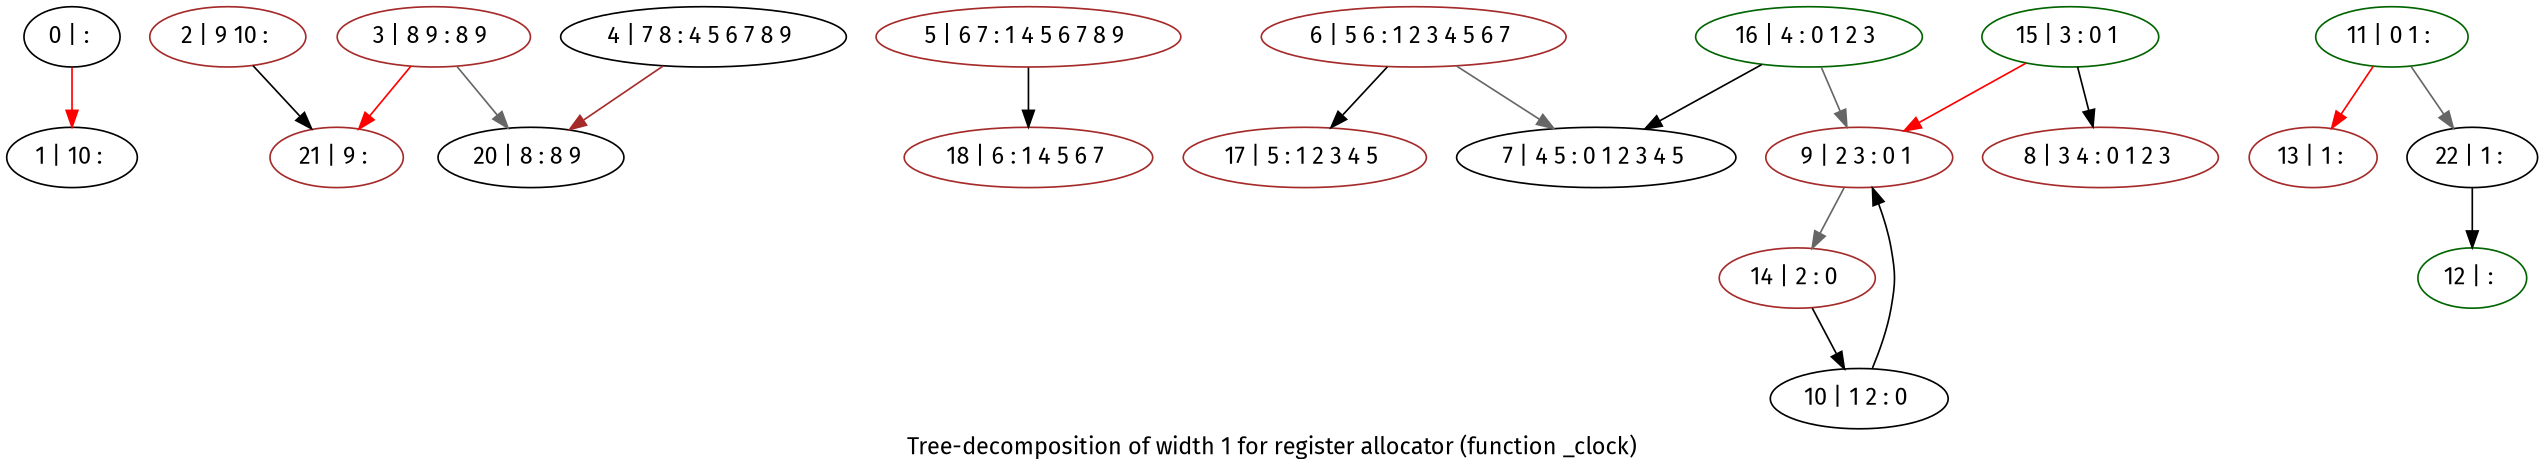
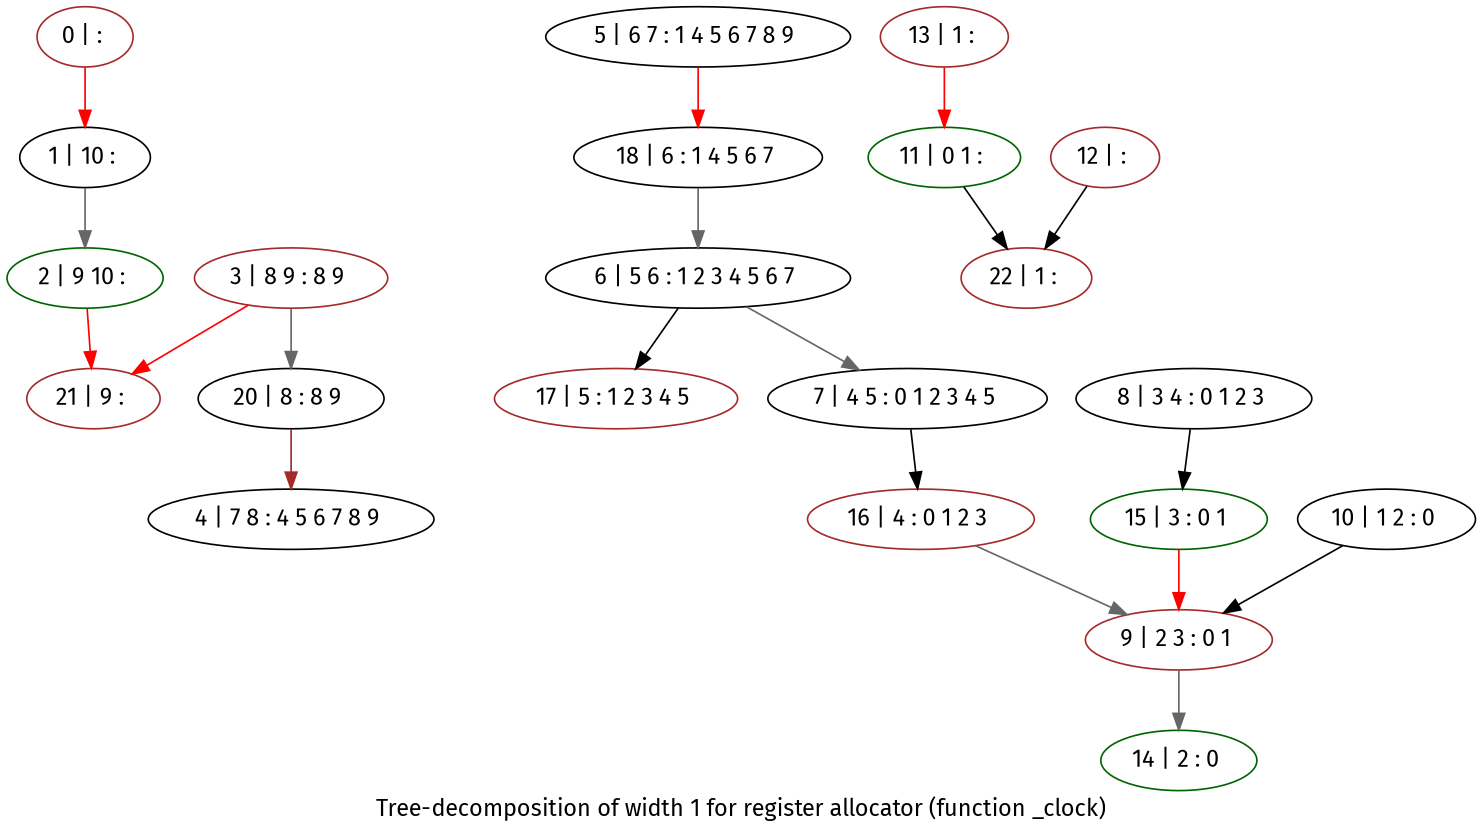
node "0 | :": color black -> brown
node "2 | 9 10 :": color brown -> darkgreen
node "5 | 6 7 : 1 4 5 6 7 8 9": color brown -> black
node "6 | 5 6 : 1 2 3 4 5 6 7": color brown -> black
node "16 | 4 : 0 1 2 3": color darkgreen -> brown
edge "5 | 6 7 : 1 4 5 6 7 8 9" -> "18 | 6 : 1 4 5 6 7": color black -> red
edge "15 | 3 : 0 1" -> "8 | 3 4 : 0 1 2 3": reversed
edge "11 | 0 1 :" -> "13 | 1 :": reversed
edge "11 | 0 1 :" -> "22 | 1 :": color gray40 -> black
edge "2 | 9 10 :" -> "21 | 9 :": color black -> red
edge "4 | 7 8 : 4 5 6 7 8 9" -> "20 | 8 : 8 9": reversed
edge "16 | 4 : 0 1 2 3" -> "7 | 4 5 : 0 1 2 3 4 5": reversed
node "18 | 6 : 1 4 5 6 7": color brown -> black
node "8 | 3 4 : 0 1 2 3": color brown -> black
node "22 | 1 :": color black -> brown
edge "1 | 10 :" -> "2 | 9 10 :": added
edge "18 | 6 : 1 4 5 6 7" -> "6 | 5 6 : 1 2 3 4 5 6 7": added
edge "22 | 1 :" -> "12 | :": reversed
node "14 | 2 : 0": color brown -> darkgreen
node "12 | :": color darkgreen -> brown
edge "14 | 2 : 0" -> "10 | 1 2 : 0": removed
